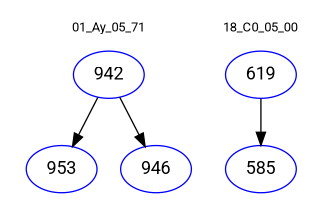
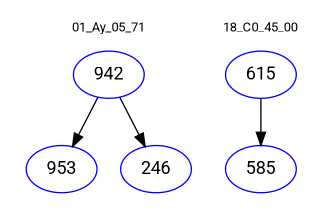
cluster "18_C0_05_00": label "18_C0_05_00" -> "18_C0_45_00"
node "619": label "619" -> "615"
node "946": label "946" -> "246"
